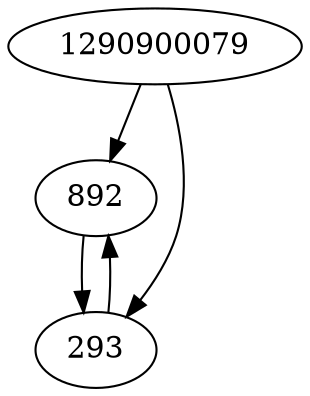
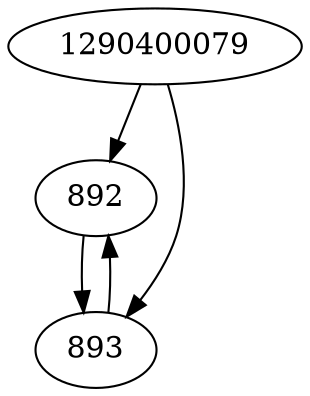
node "1290900079": label "1290900079" -> "1290400079"
node "293": label "293" -> "893"
